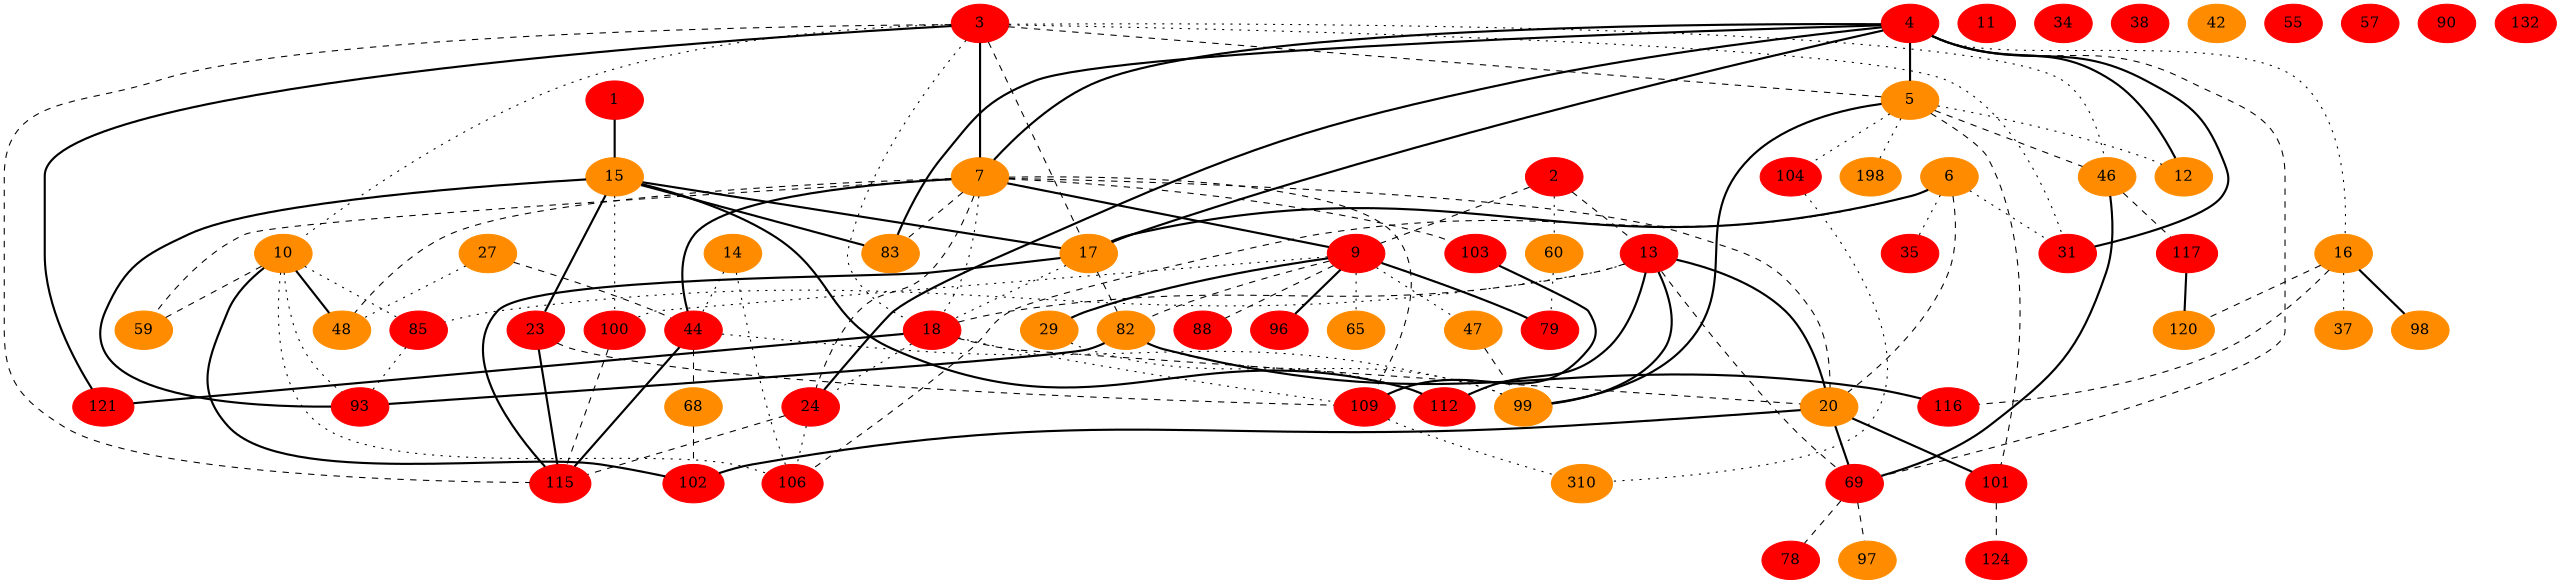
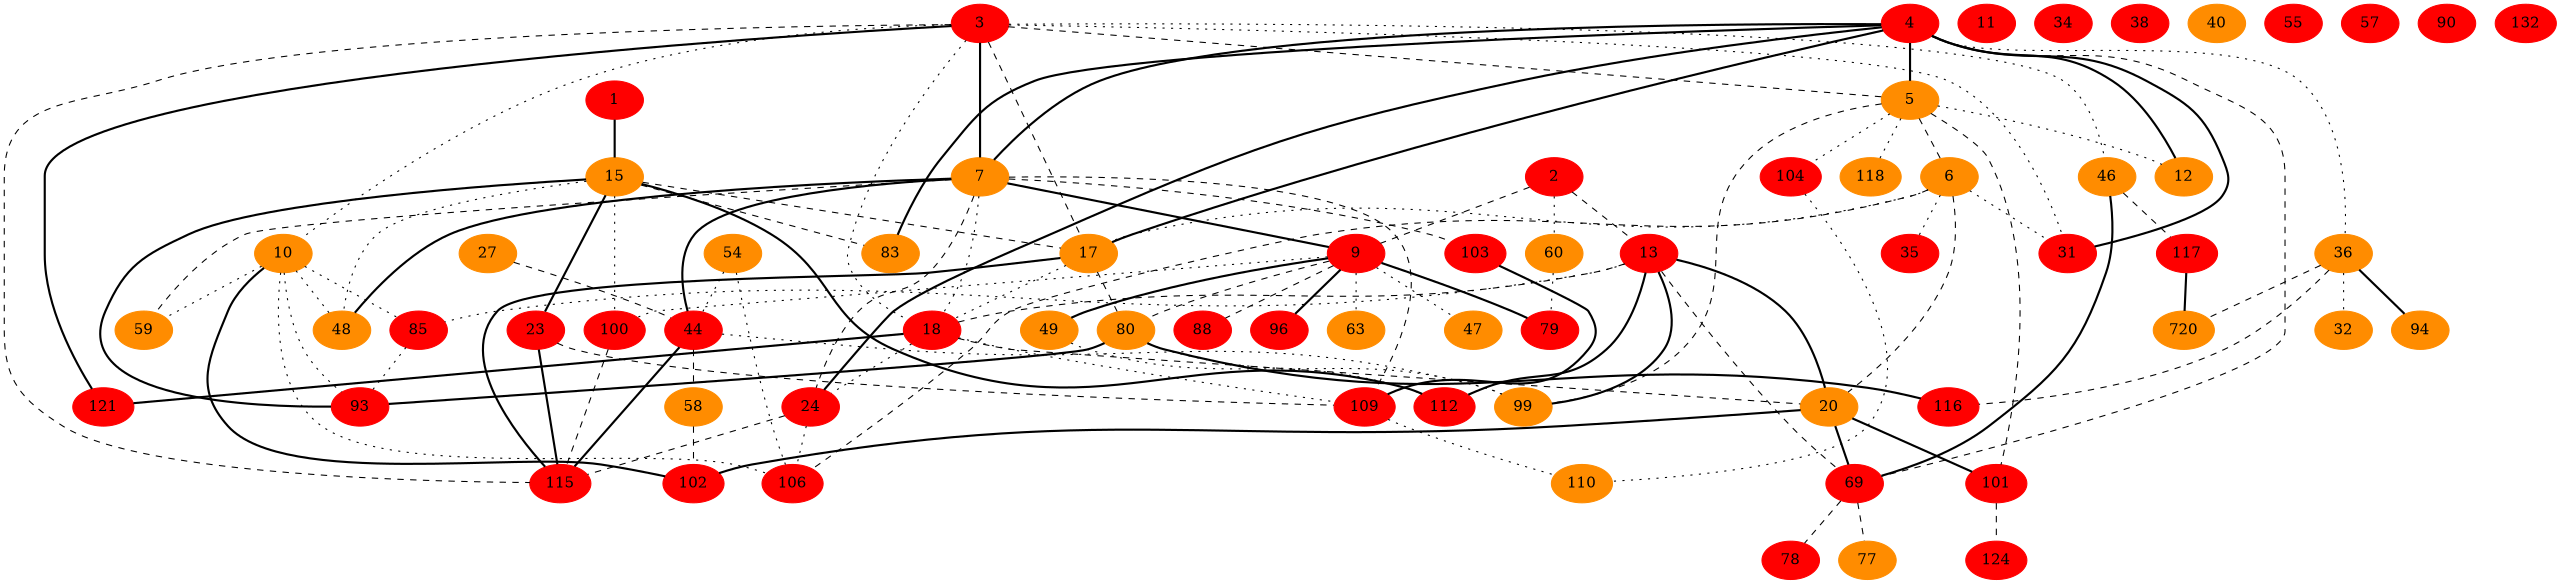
node "42": label "42" -> "40"
edge "5" -- "46": now "5" -- "6"
node "198": label "198" -> "118"
edge "7" -- "20": removed
edge "6" -- "17": style bold -> dotted
edge "7" -- "48": style dashed -> bold
edge "15" -- "83": style bold -> dashed
edge "15" -- "17": style bold -> dashed
edge "7" -- "83": removed
edge "5" -- "99": style bold -> dashed
node "14": label "14" -> "54"
node "16": label "16" -> "36"
edge "10" -- "59": style dashed -> dotted
edge "10" -- "48": style bold -> dotted
edge "27" -- "48": now "15" -- "48"
node "29": label "29" -> "49"
node "82": label "82" -> "80"
node "65": label "65" -> "63"
node "120": label "120" -> "720"
node "37": label "37" -> "32"
node "98": label "98" -> "94"
edge "47" -- "99": removed
node "68": label "68" -> "58"
node "310": label "310" -> "110"
node "97": label "97" -> "77"
